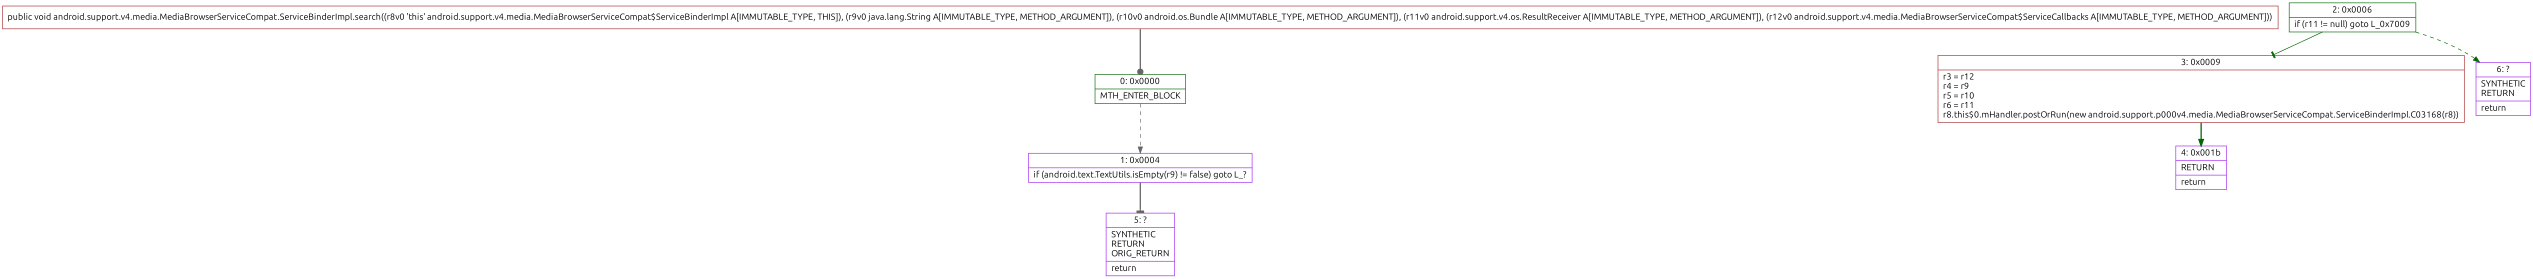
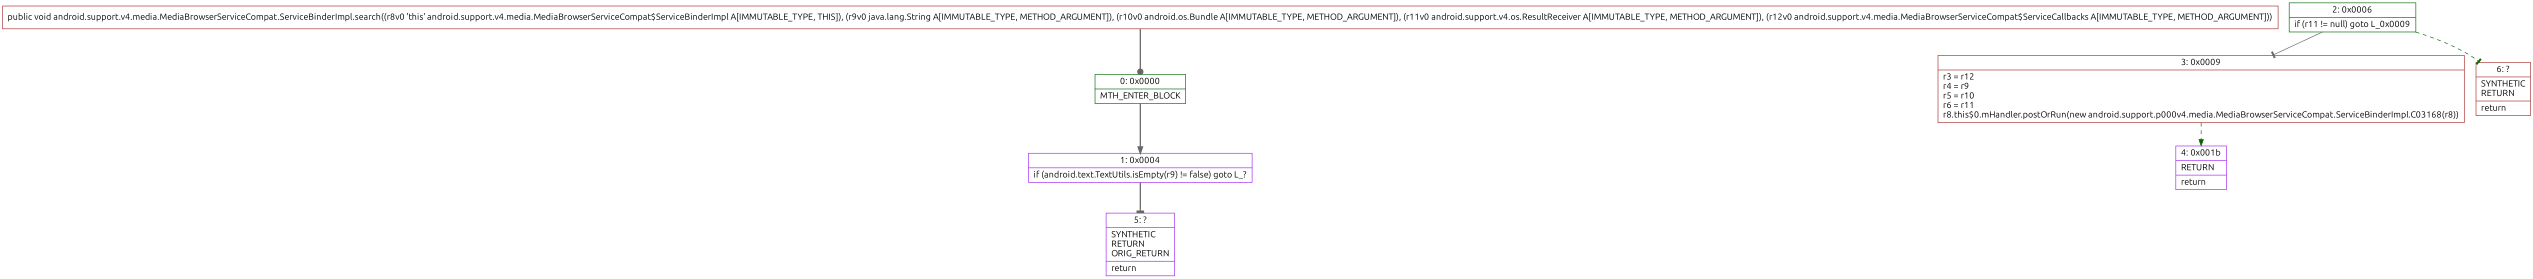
node "2: 0x0006": text "if (r11 != null) goto L_0x7009" -> "if (r11 != null) goto L_0x0009"
edge "2: 0x0006" -> "3: 0x0009": color darkgreen -> gray40
edge "2: 0x0006" -> "6: ?": arrowhead normal -> tee
node "6: ?": color purple -> brown
edge "0: 0x0000" -> "1: 0x0004": style dashed -> bold
edge "3: 0x0009" -> "4: 0x001b": style bold -> dashed
